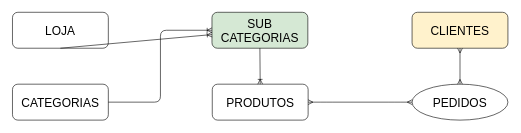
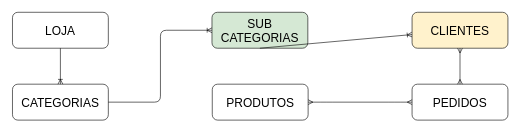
edge "LOJA" -> "SUB CATEGORIAS": now "LOJA" -> "CATEGORIAS"
edge "SUB CATEGORIAS" -> "PRODUTOS": now "SUB CATEGORIAS" -> "CLIENTES"
node "PEDIDOS": shape ellipse -> rounded rectangle
